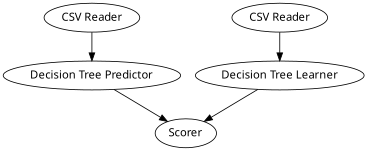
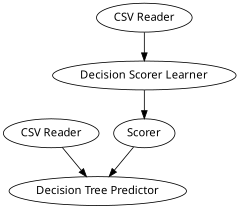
node "Decision Tree Learner": label "Decision Tree Learner" -> "Decision Scorer Learner"
edge "Decision Tree Predictor" -> "Scorer": reversed
